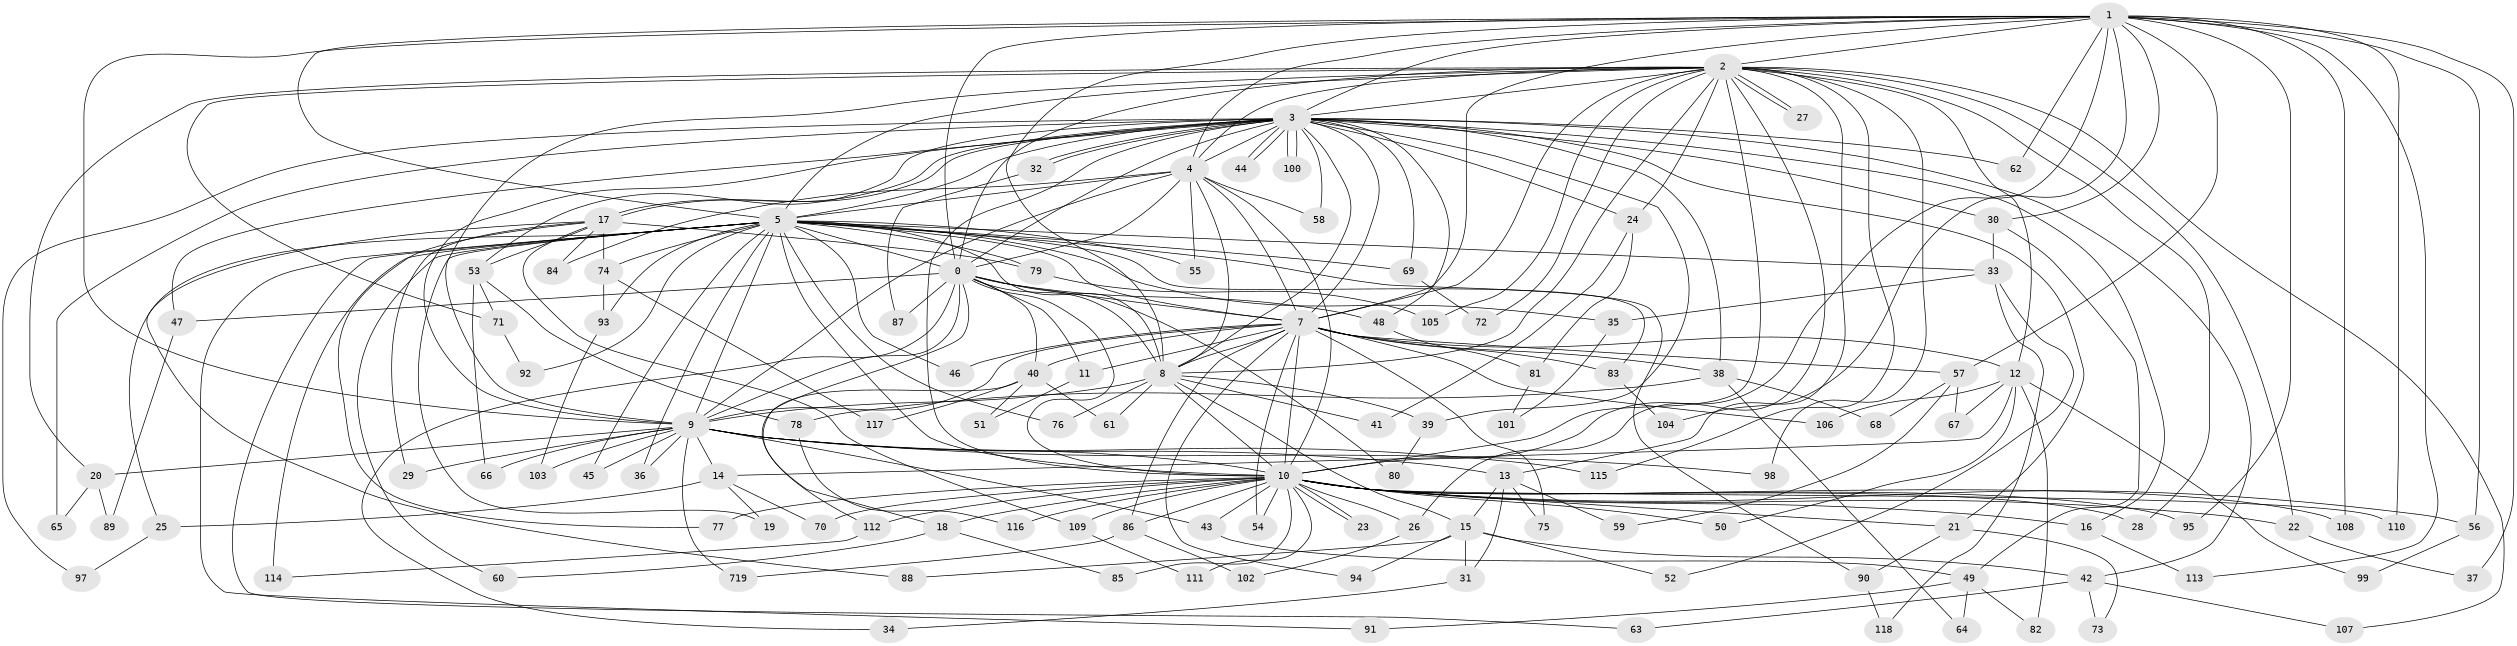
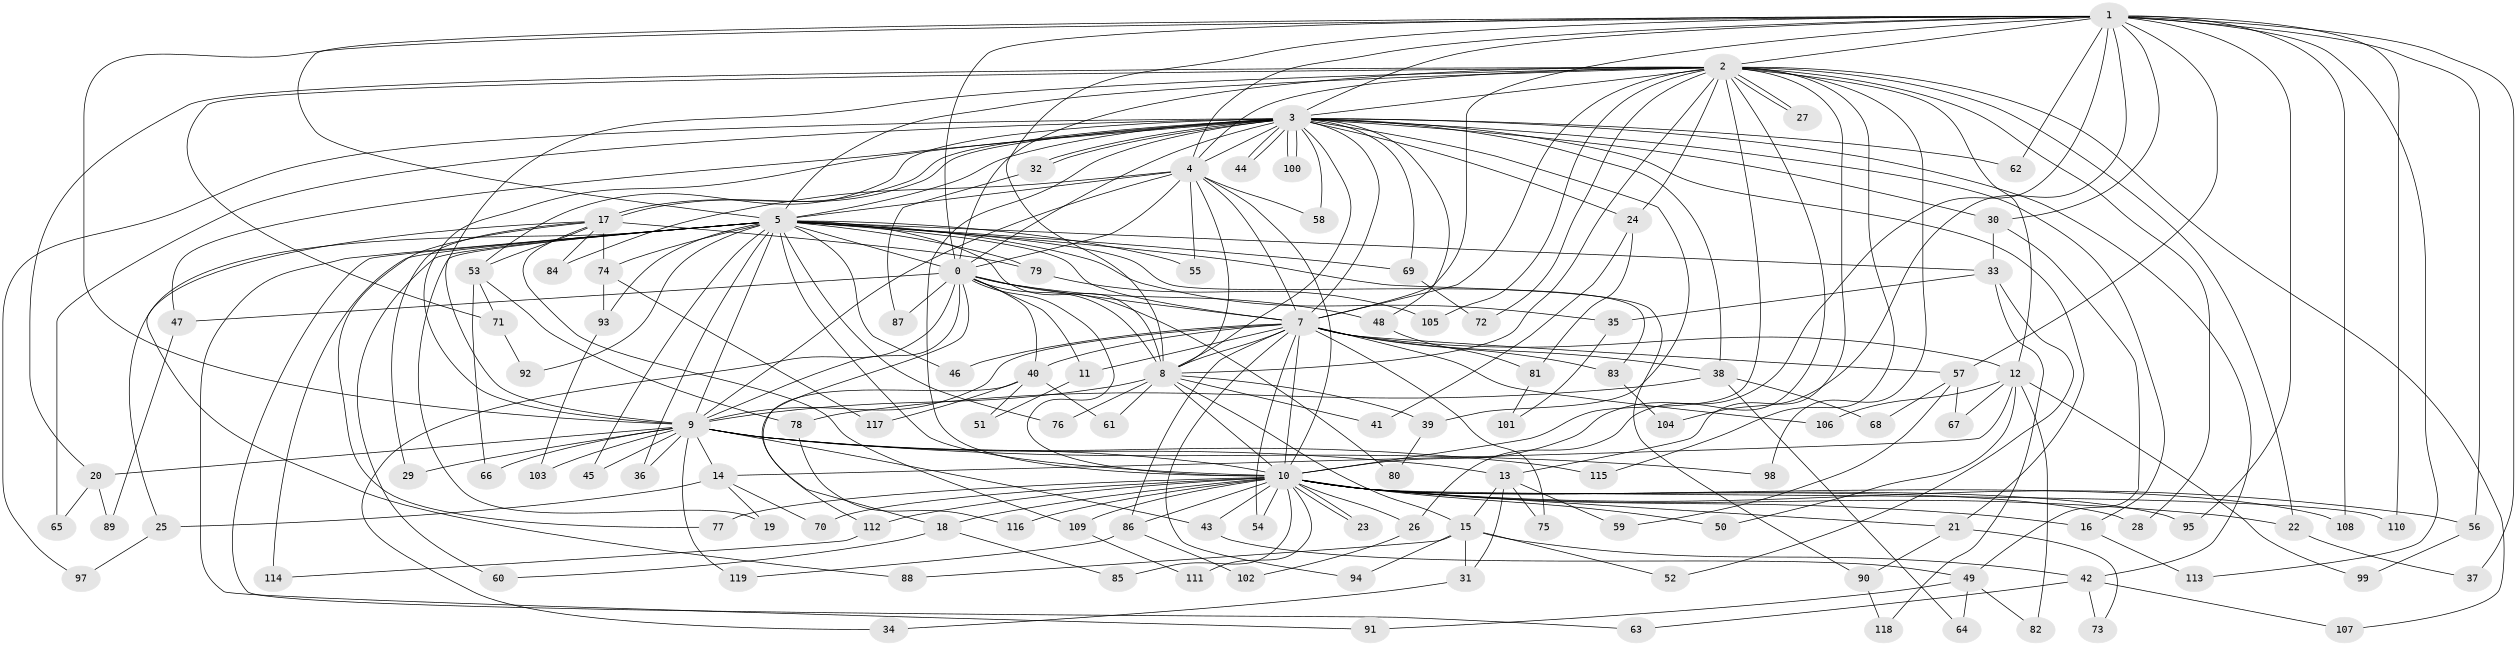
node "719": label "719" -> "119"
